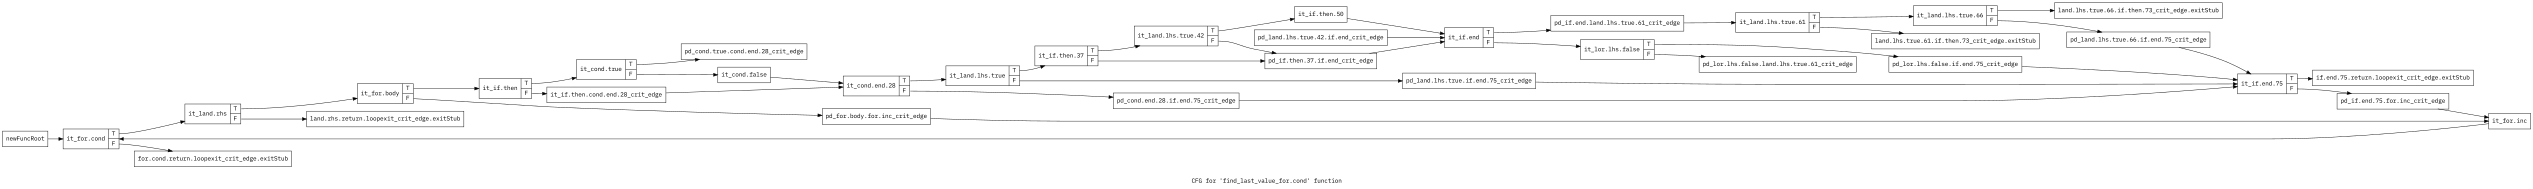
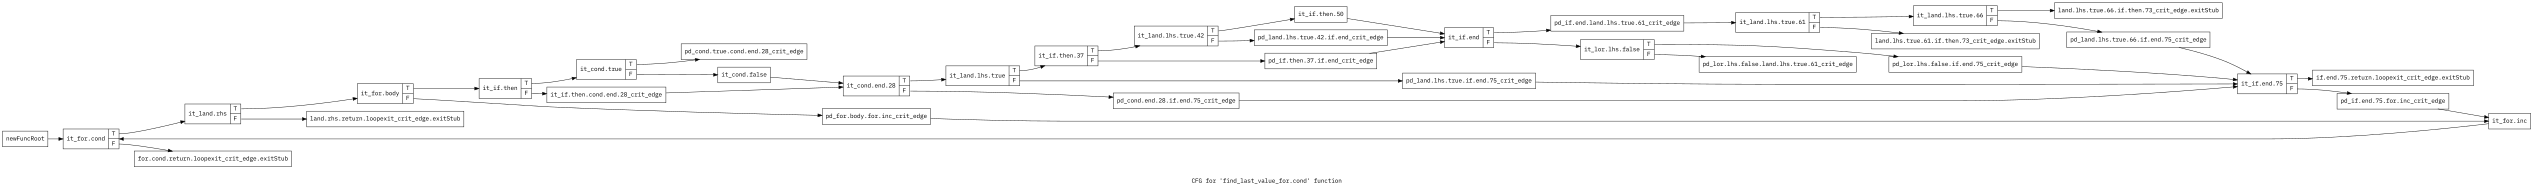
edge "it_land.lhs.true.42" -> "pd_if.then.37.if.end_crit_edge": now "it_land.lhs.true.42" -> "pd_land.lhs.true.42.if.end_crit_edge"
